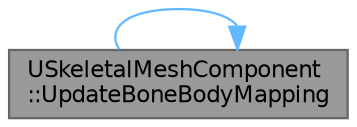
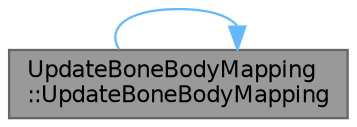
node "USkeletalMeshComponent ::UpdateBoneBodyMapping": label "USkeletalMeshComponent ::UpdateBoneBodyMapping" -> "UpdateBoneBodyMapping ::UpdateBoneBodyMapping"
